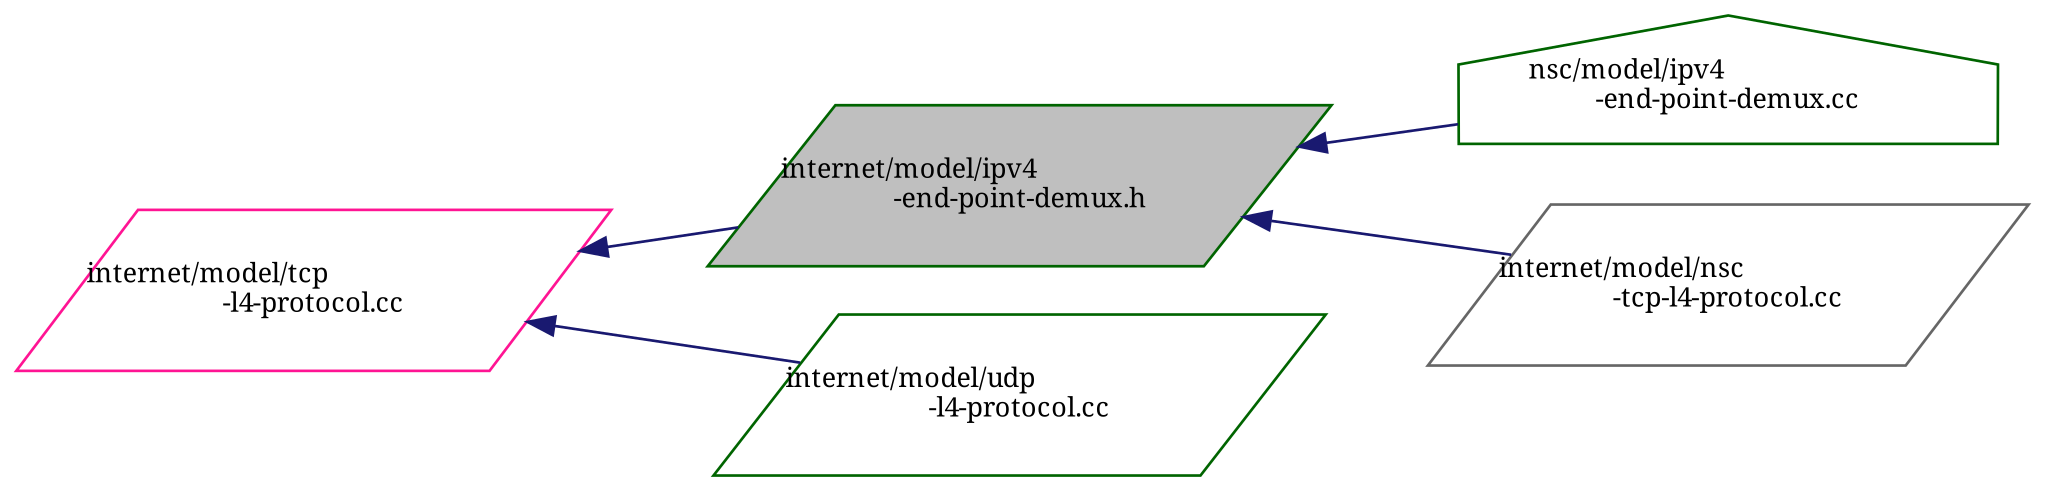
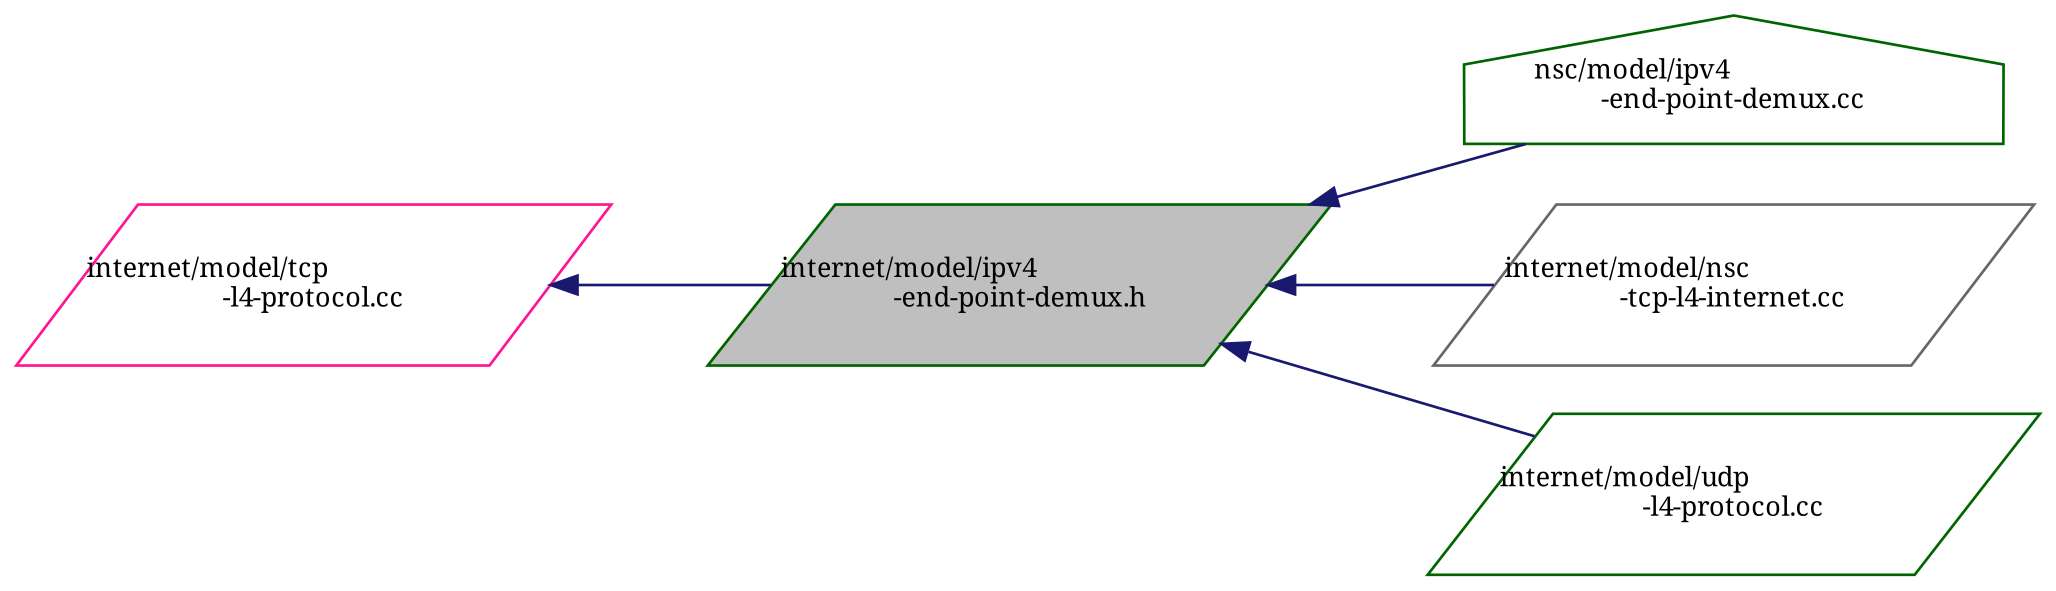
node "internet/model/nsc -tcp-l4-protocol.cc": label "internet/model/nsc -tcp-l4-protocol.cc" -> "internet/model/nsc -tcp-l4-internet.cc"
edge "internet/model/udp -l4-protocol.cc" -> "internet/model/tcp -l4-protocol.cc": now "internet/model/udp -l4-protocol.cc" -> "internet/model/ipv4 -end-point-demux.h"
